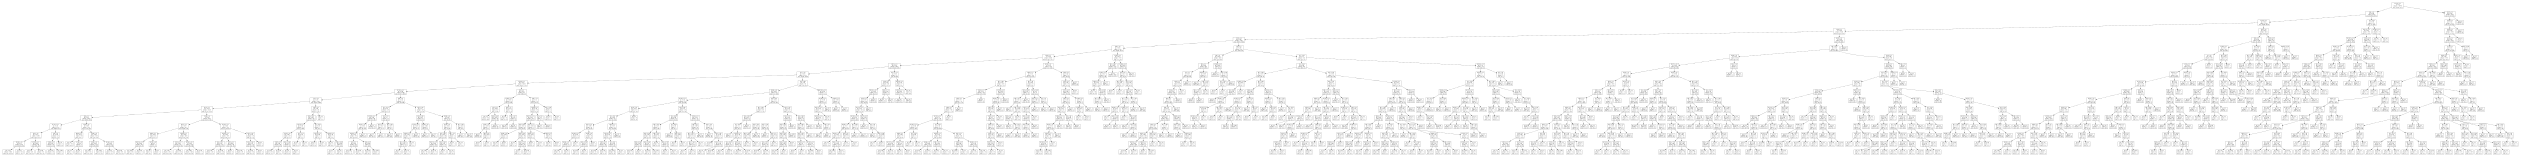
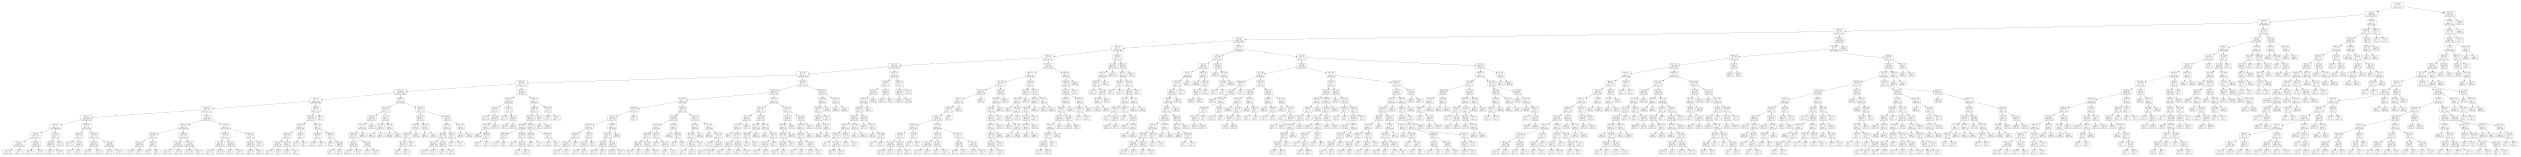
node "X[0] <= 1.685 gini = 0.077 samples = 175 value = [7, 168]": added
